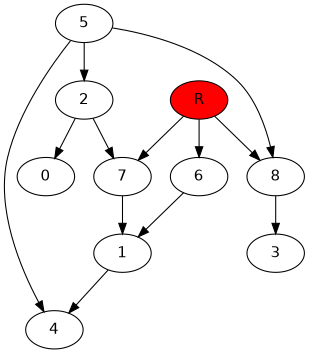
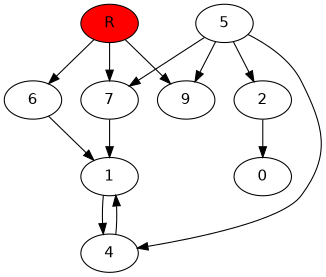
edge "2" -> "7": now "5" -> "7"
node "8": label "8" -> "9"
edge "4" -> "1": added
node "3": removed
